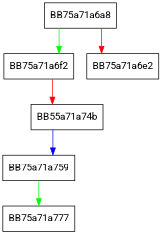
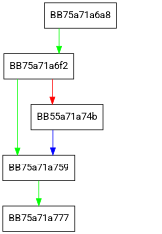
node "BB75a71a6e2": removed
edge "BB75a71a6f2" -> "BB75a71a759": added
